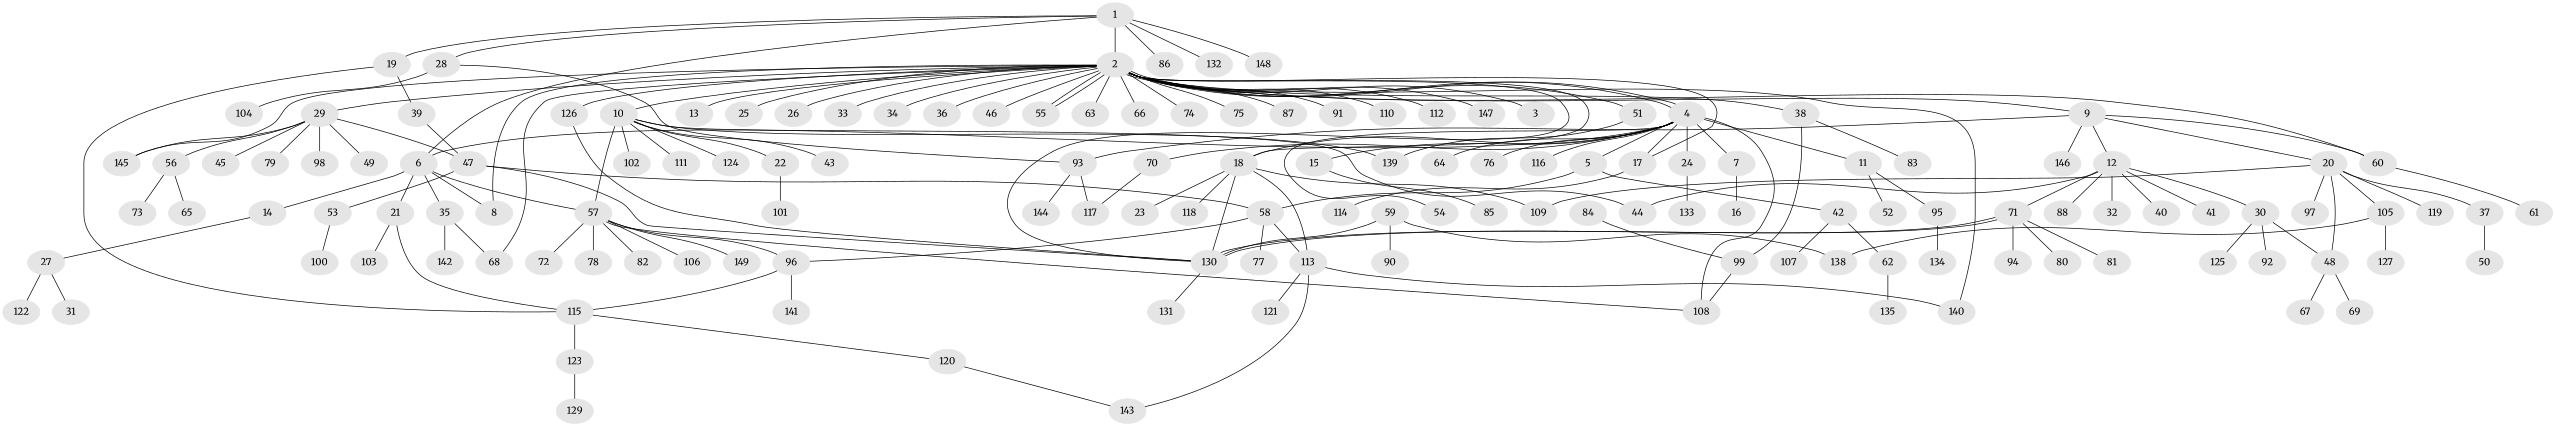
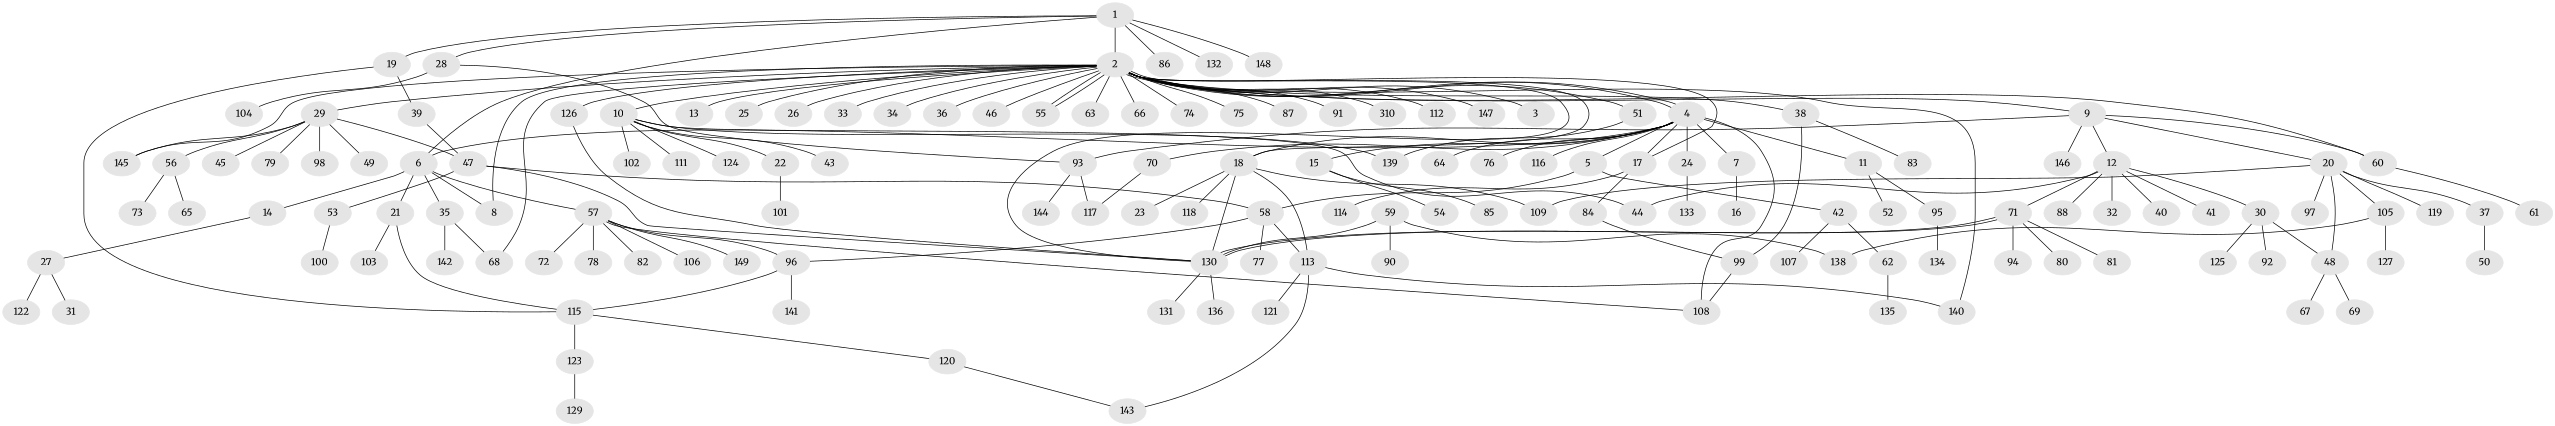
node "110": label "110" -> "310"
edge "4" -- "54": now "15" -- "54"
edge "10" -- "57": removed
edge "17" -- "84": added
node "136": added
